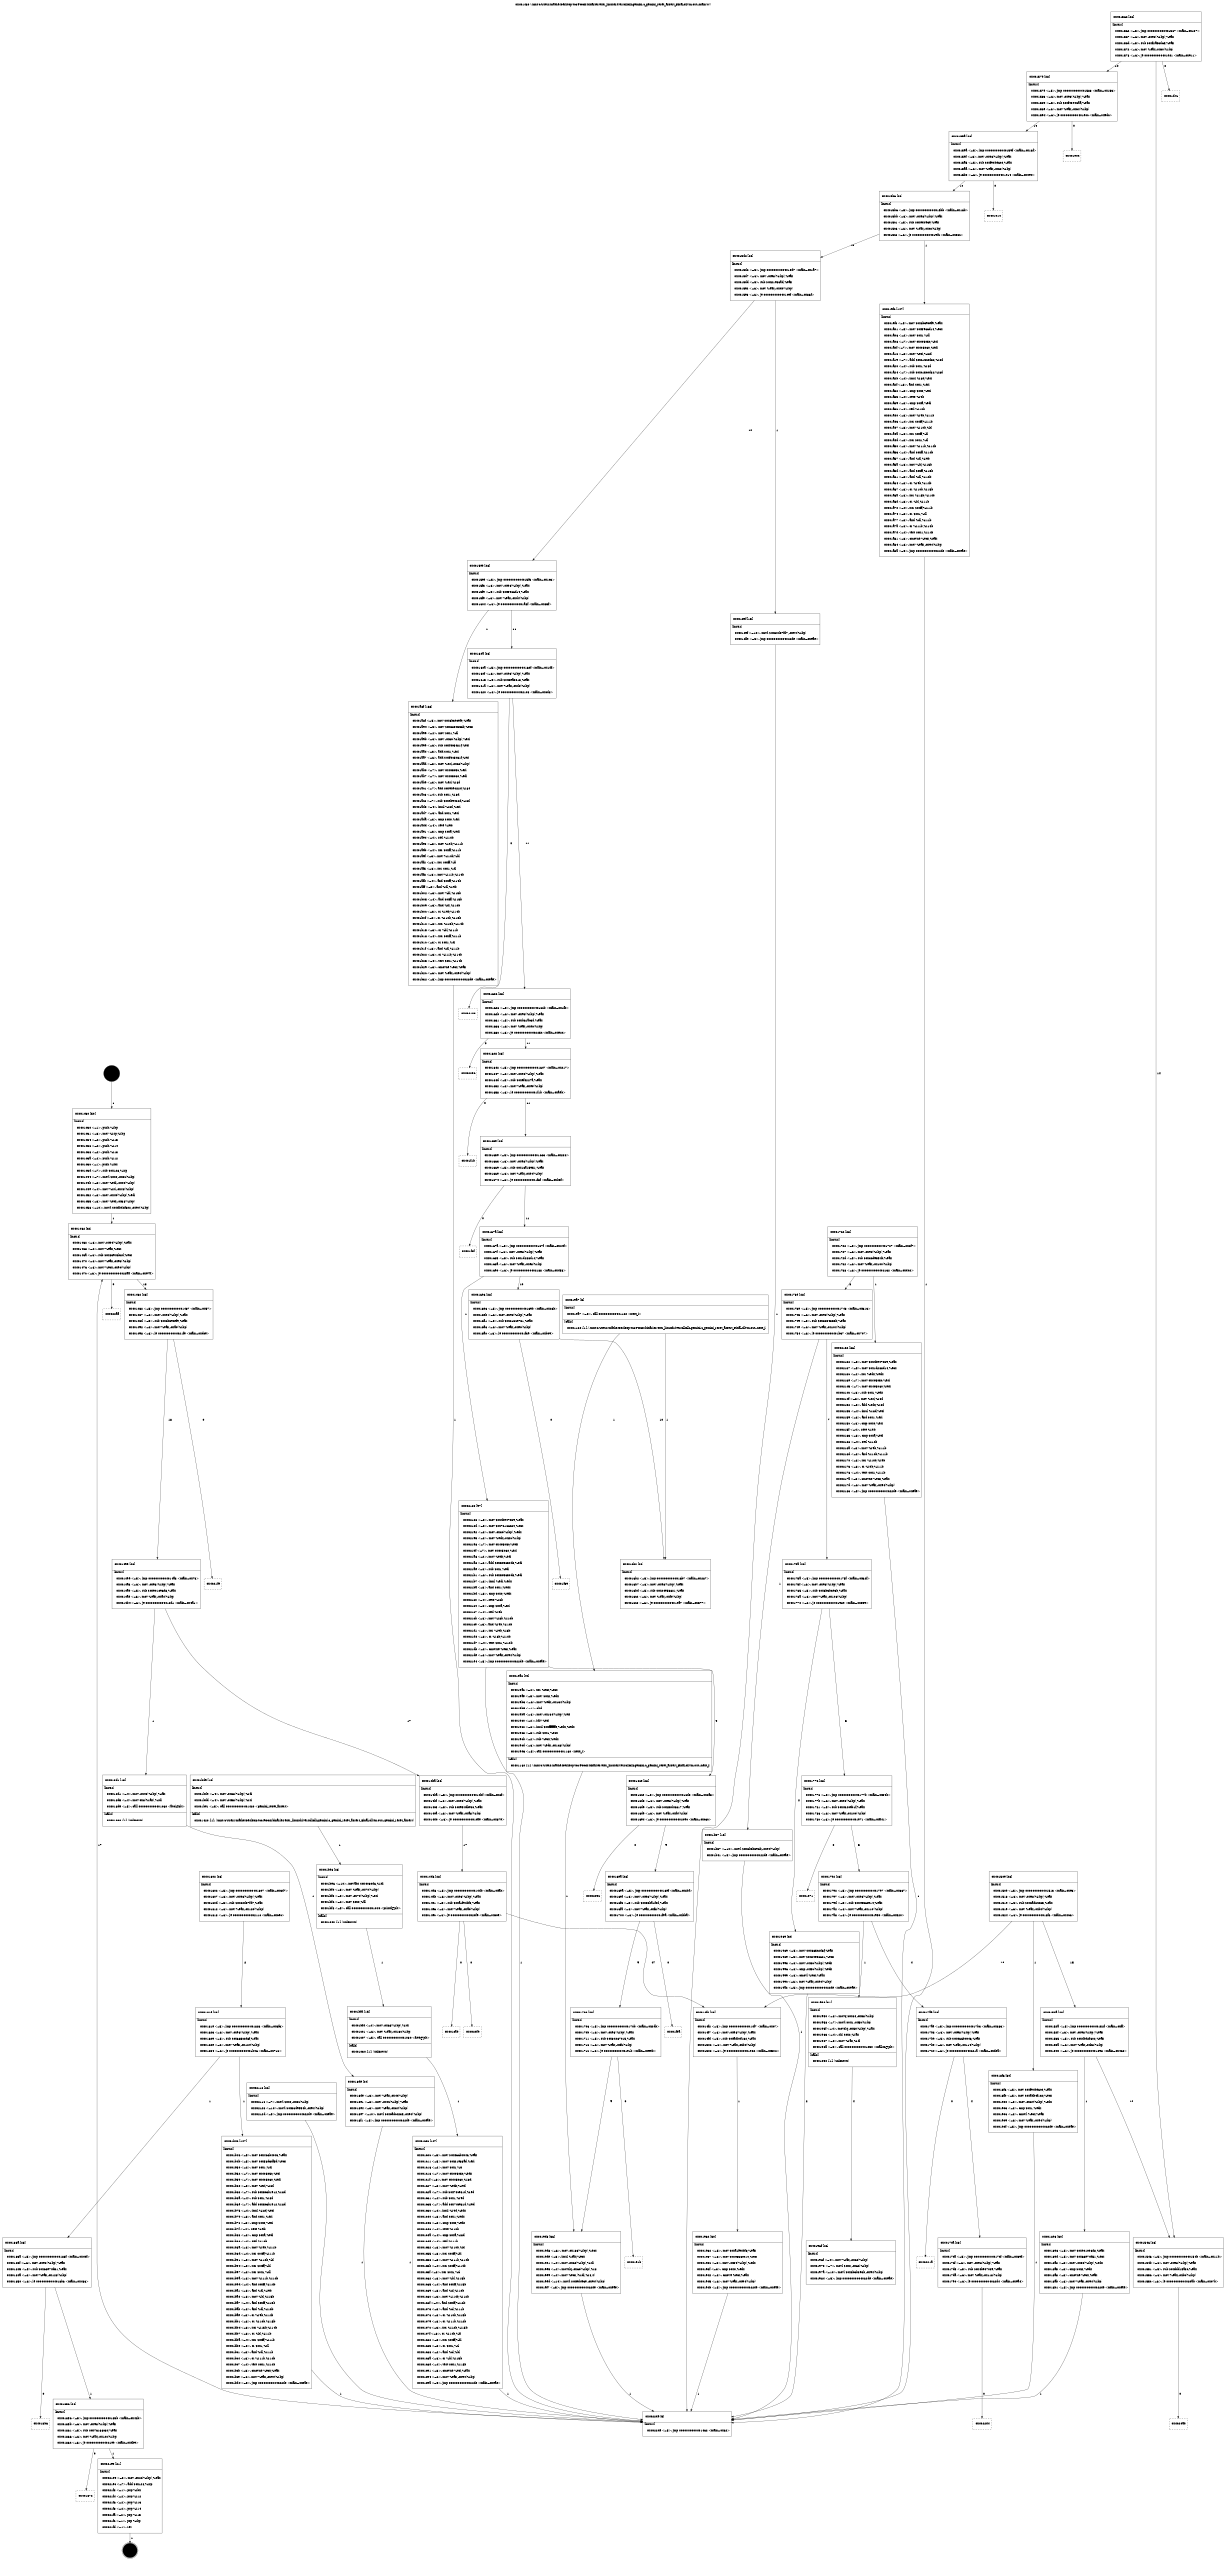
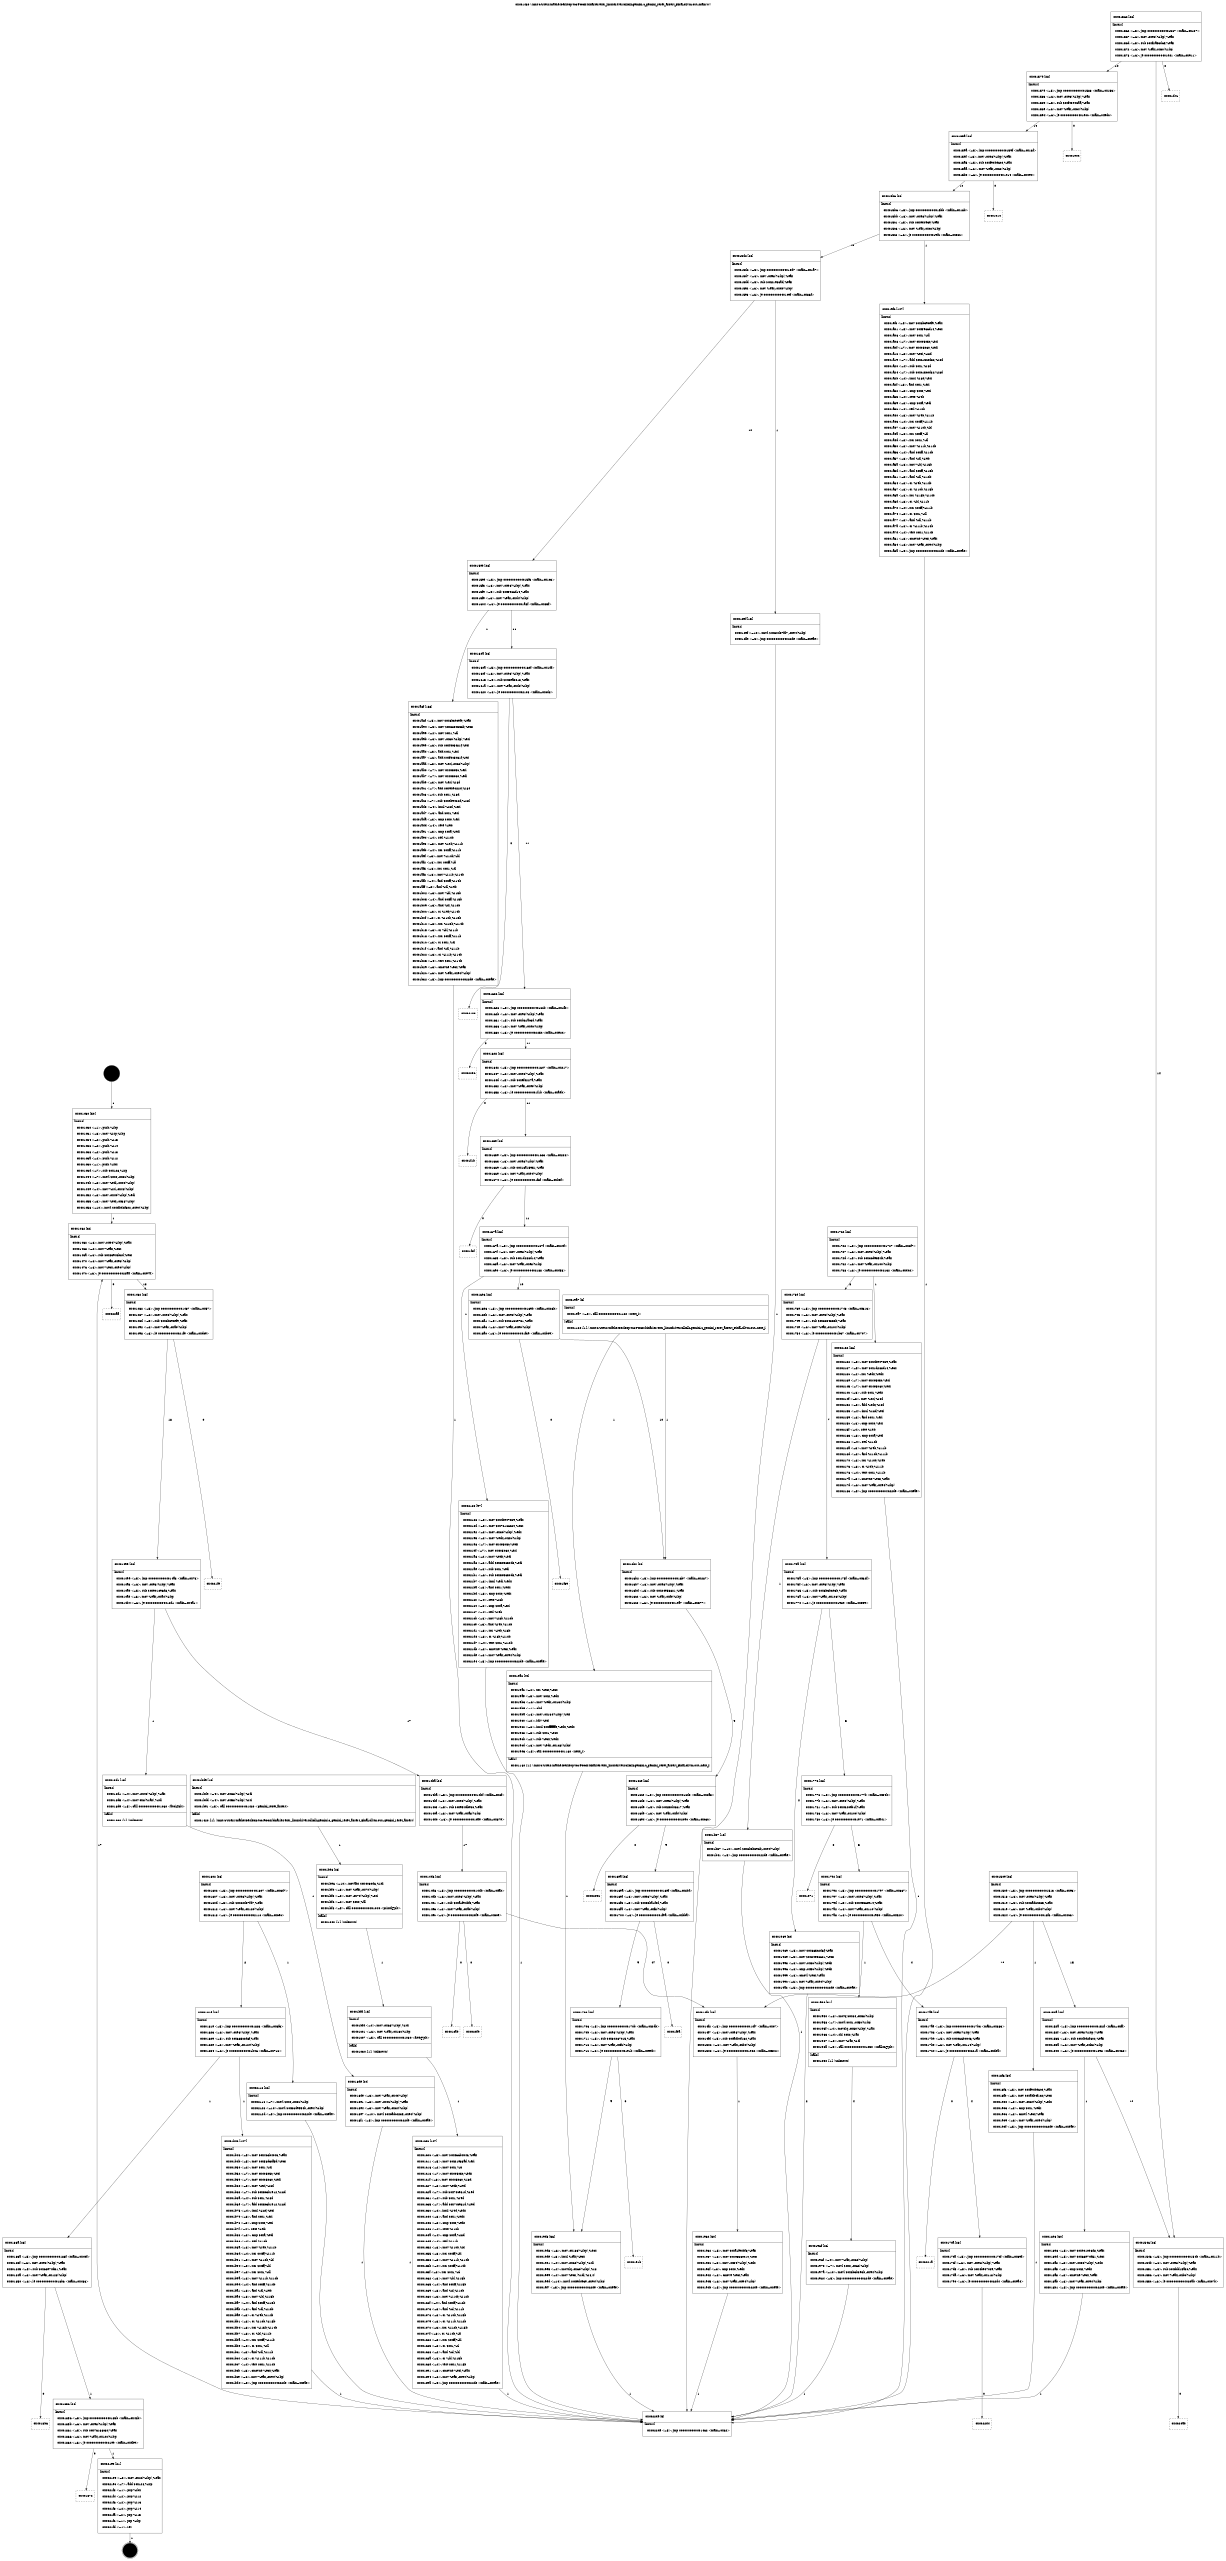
edge "0x402188 [97]" -> "0x4016ce [28]": now "0x4016b2 [28]" -> "0x4016ce [28]"
edge "0x401802 [28]" -> "0x40211c [22]": added, label "1"
edge "0x40196f [26]" -> "0x4022de [5]": added, label "1"
